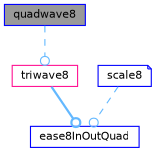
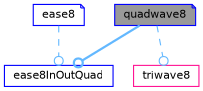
node "quadwave8": shape box -> note
node "scale8": label "scale8" -> "ease8"
edge "triwave8" -> "ease8InOutQuad": now "quadwave8" -> "ease8InOutQuad"
